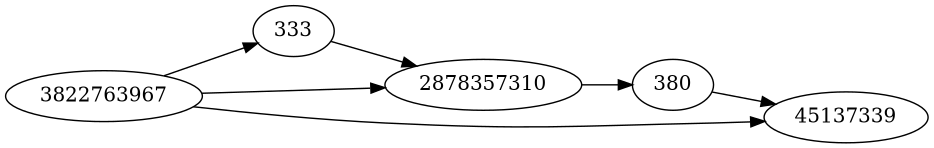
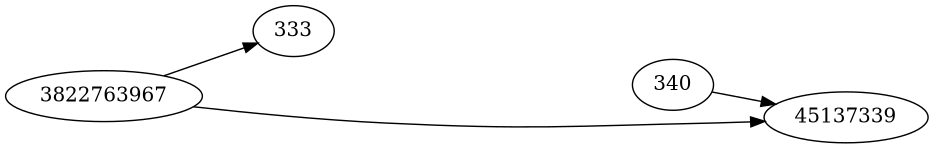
node "2878357310": removed
node "380": label "380" -> "340"
